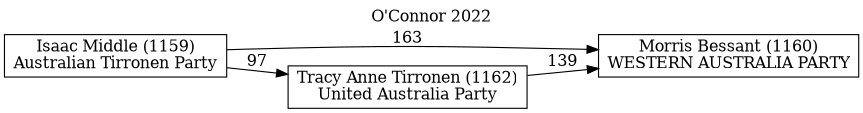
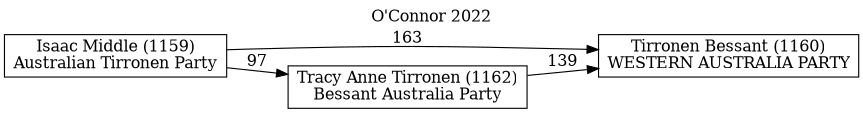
node "Morris Bessant (1160) WESTERN AUSTRALIA PARTY": label "Morris Bessant (1160) WESTERN AUSTRALIA PARTY" -> "Tirronen Bessant (1160) WESTERN AUSTRALIA PARTY"
node "Tracy Anne Tirronen (1162) United Australia Party": label "Tracy Anne Tirronen (1162) United Australia Party" -> "Tracy Anne Tirronen (1162) Bessant Australia Party"
